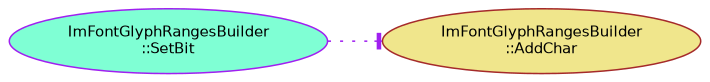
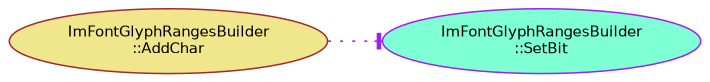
edge "ImFontGlyphRangesBuilder ::SetBit" -> "ImFontGlyphRangesBuilder ::AddChar": reversed
